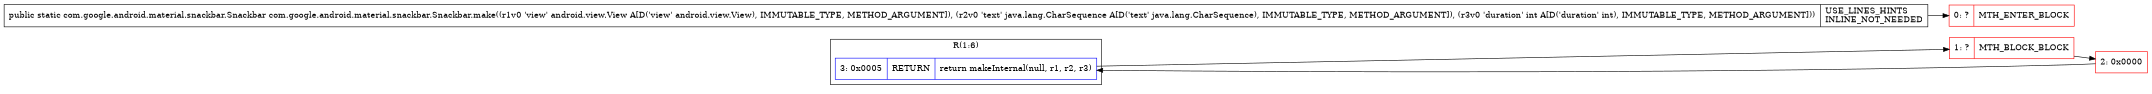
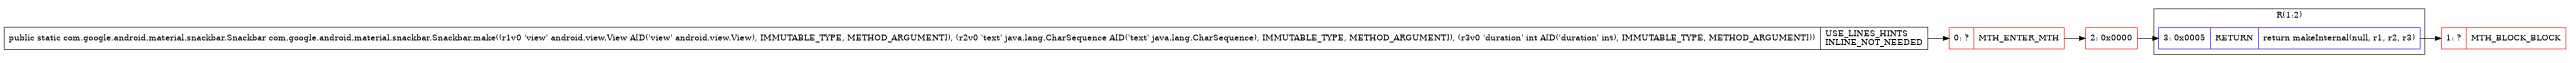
node "0: ?": text "MTH_ENTER_BLOCK" -> "MTH_ENTER_MTH"
cluster "R(1:6)": label "R(1:6)" -> "R(1:2)"
edge "1: ?" -> "2: 0x0000": now "0: ?" -> "2: 0x0000"
